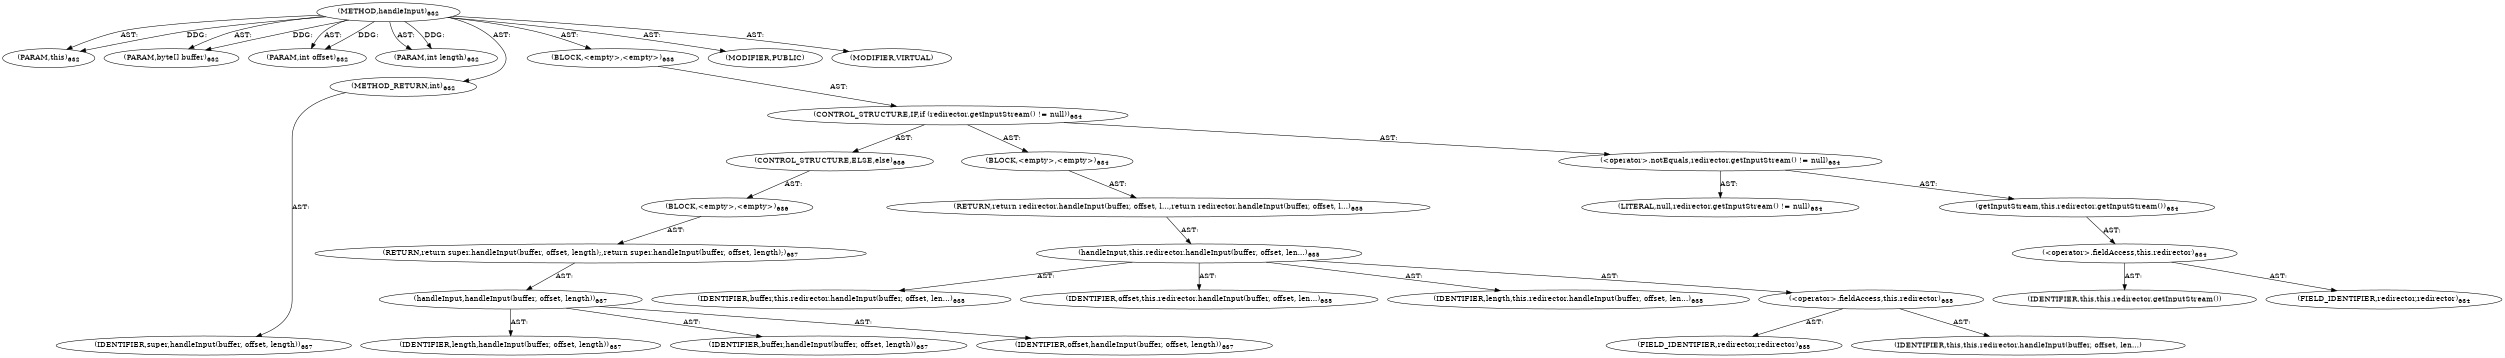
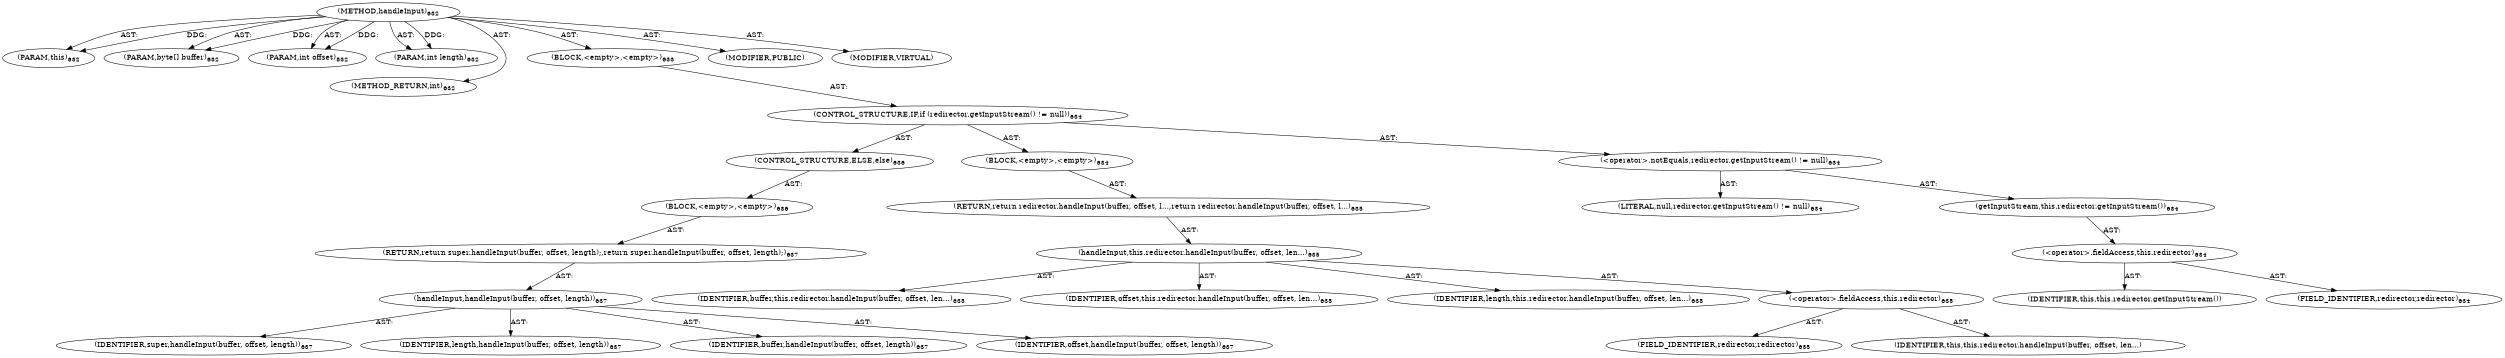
edge "(METHOD_RETURN,int)" -> "(IDENTIFIER,super,handleInput(buffer, offset, length))": now "(handleInput,handleInput(buffer, offset, length))" -> "(IDENTIFIER,super,handleInput(buffer, offset, length))"
